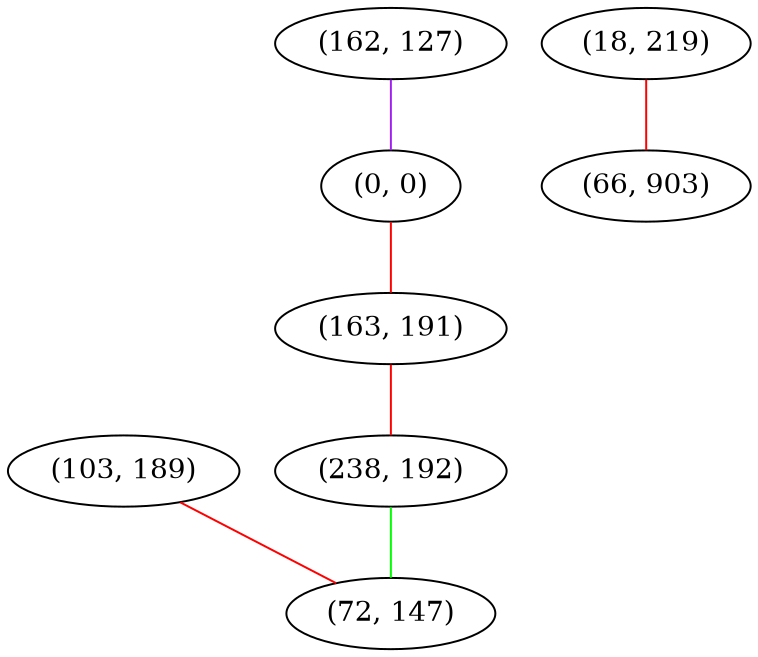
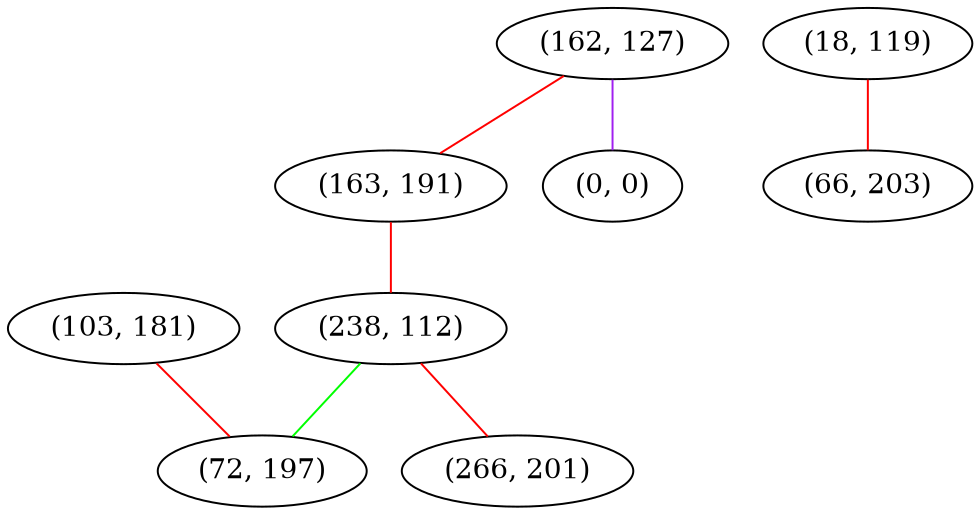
node "(18, 219)": label "(18, 219)" -> "(18, 119)"
node "(66, 903)": label "(66, 903)" -> "(66, 203)"
edge "(0, 0)" -- "(163, 191)": now "(162, 127)" -- "(163, 191)"
node "(103, 189)": label "(103, 189)" -> "(103, 181)"
node "(238, 192)": label "(238, 192)" -> "(238, 112)"
node "(266, 201)": added
node "(72, 147)": label "(72, 147)" -> "(72, 197)"
